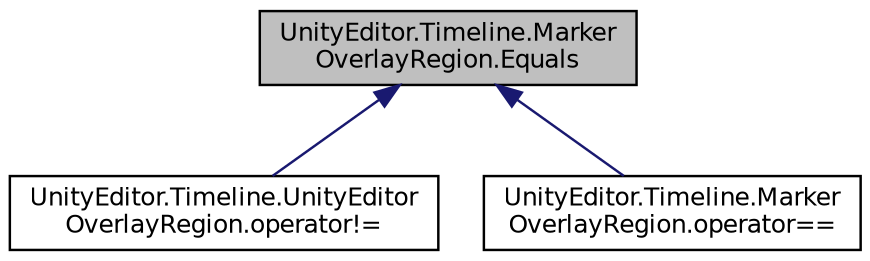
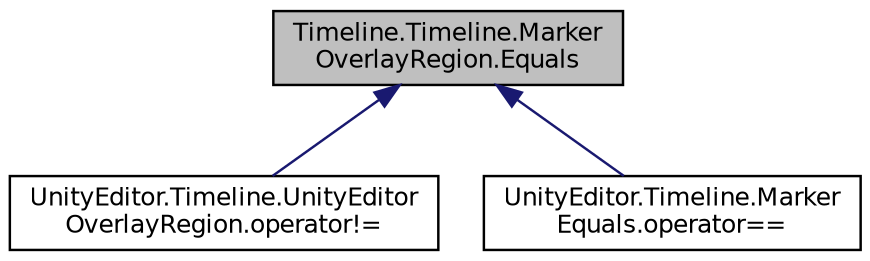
node "UnityEditor.Timeline.Marker OverlayRegion.Equals": label "UnityEditor.Timeline.Marker OverlayRegion.Equals" -> "Timeline.Timeline.Marker OverlayRegion.Equals"
node "UnityEditor.Timeline.Marker OverlayRegion.operator==": label "UnityEditor.Timeline.Marker OverlayRegion.operator==" -> "UnityEditor.Timeline.Marker Equals.operator=="
